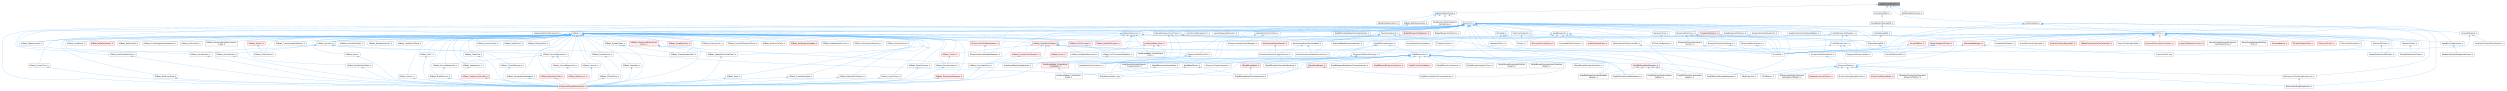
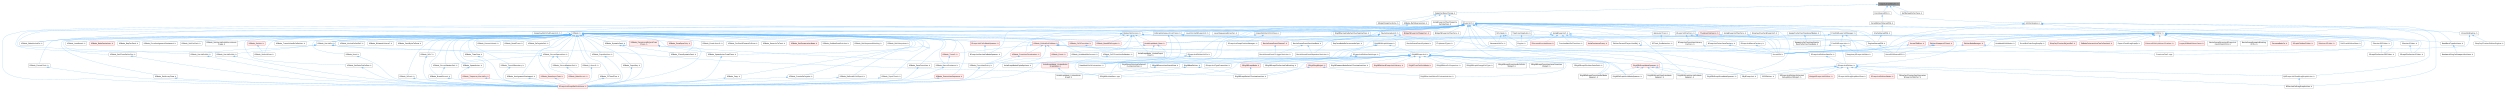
node "GeometryCollectionStatic MeshToCollectionNode.h": added
